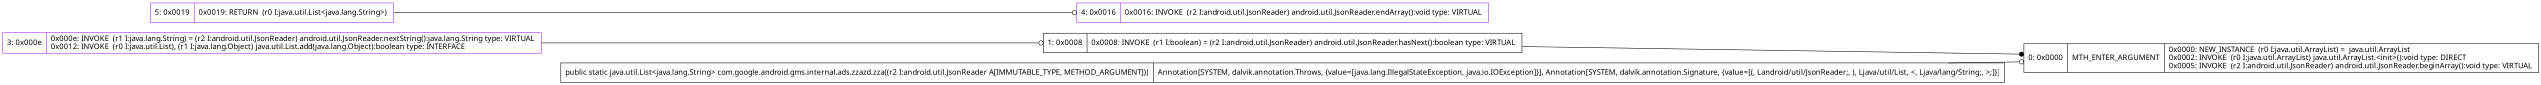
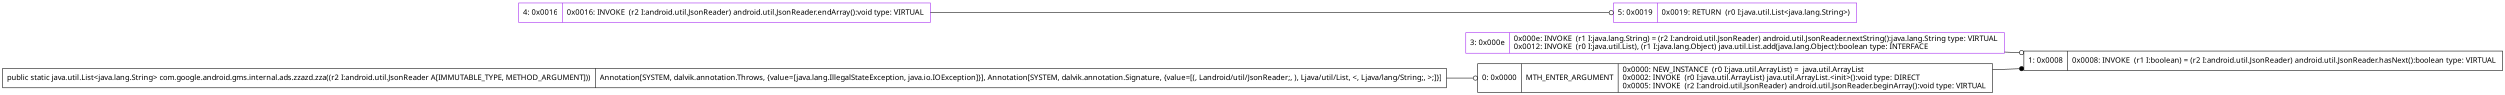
edge "5: 0x0019" -> "4: 0x0016": reversed
edge "1: 0x0008" -> "0: 0x0000": reversed
